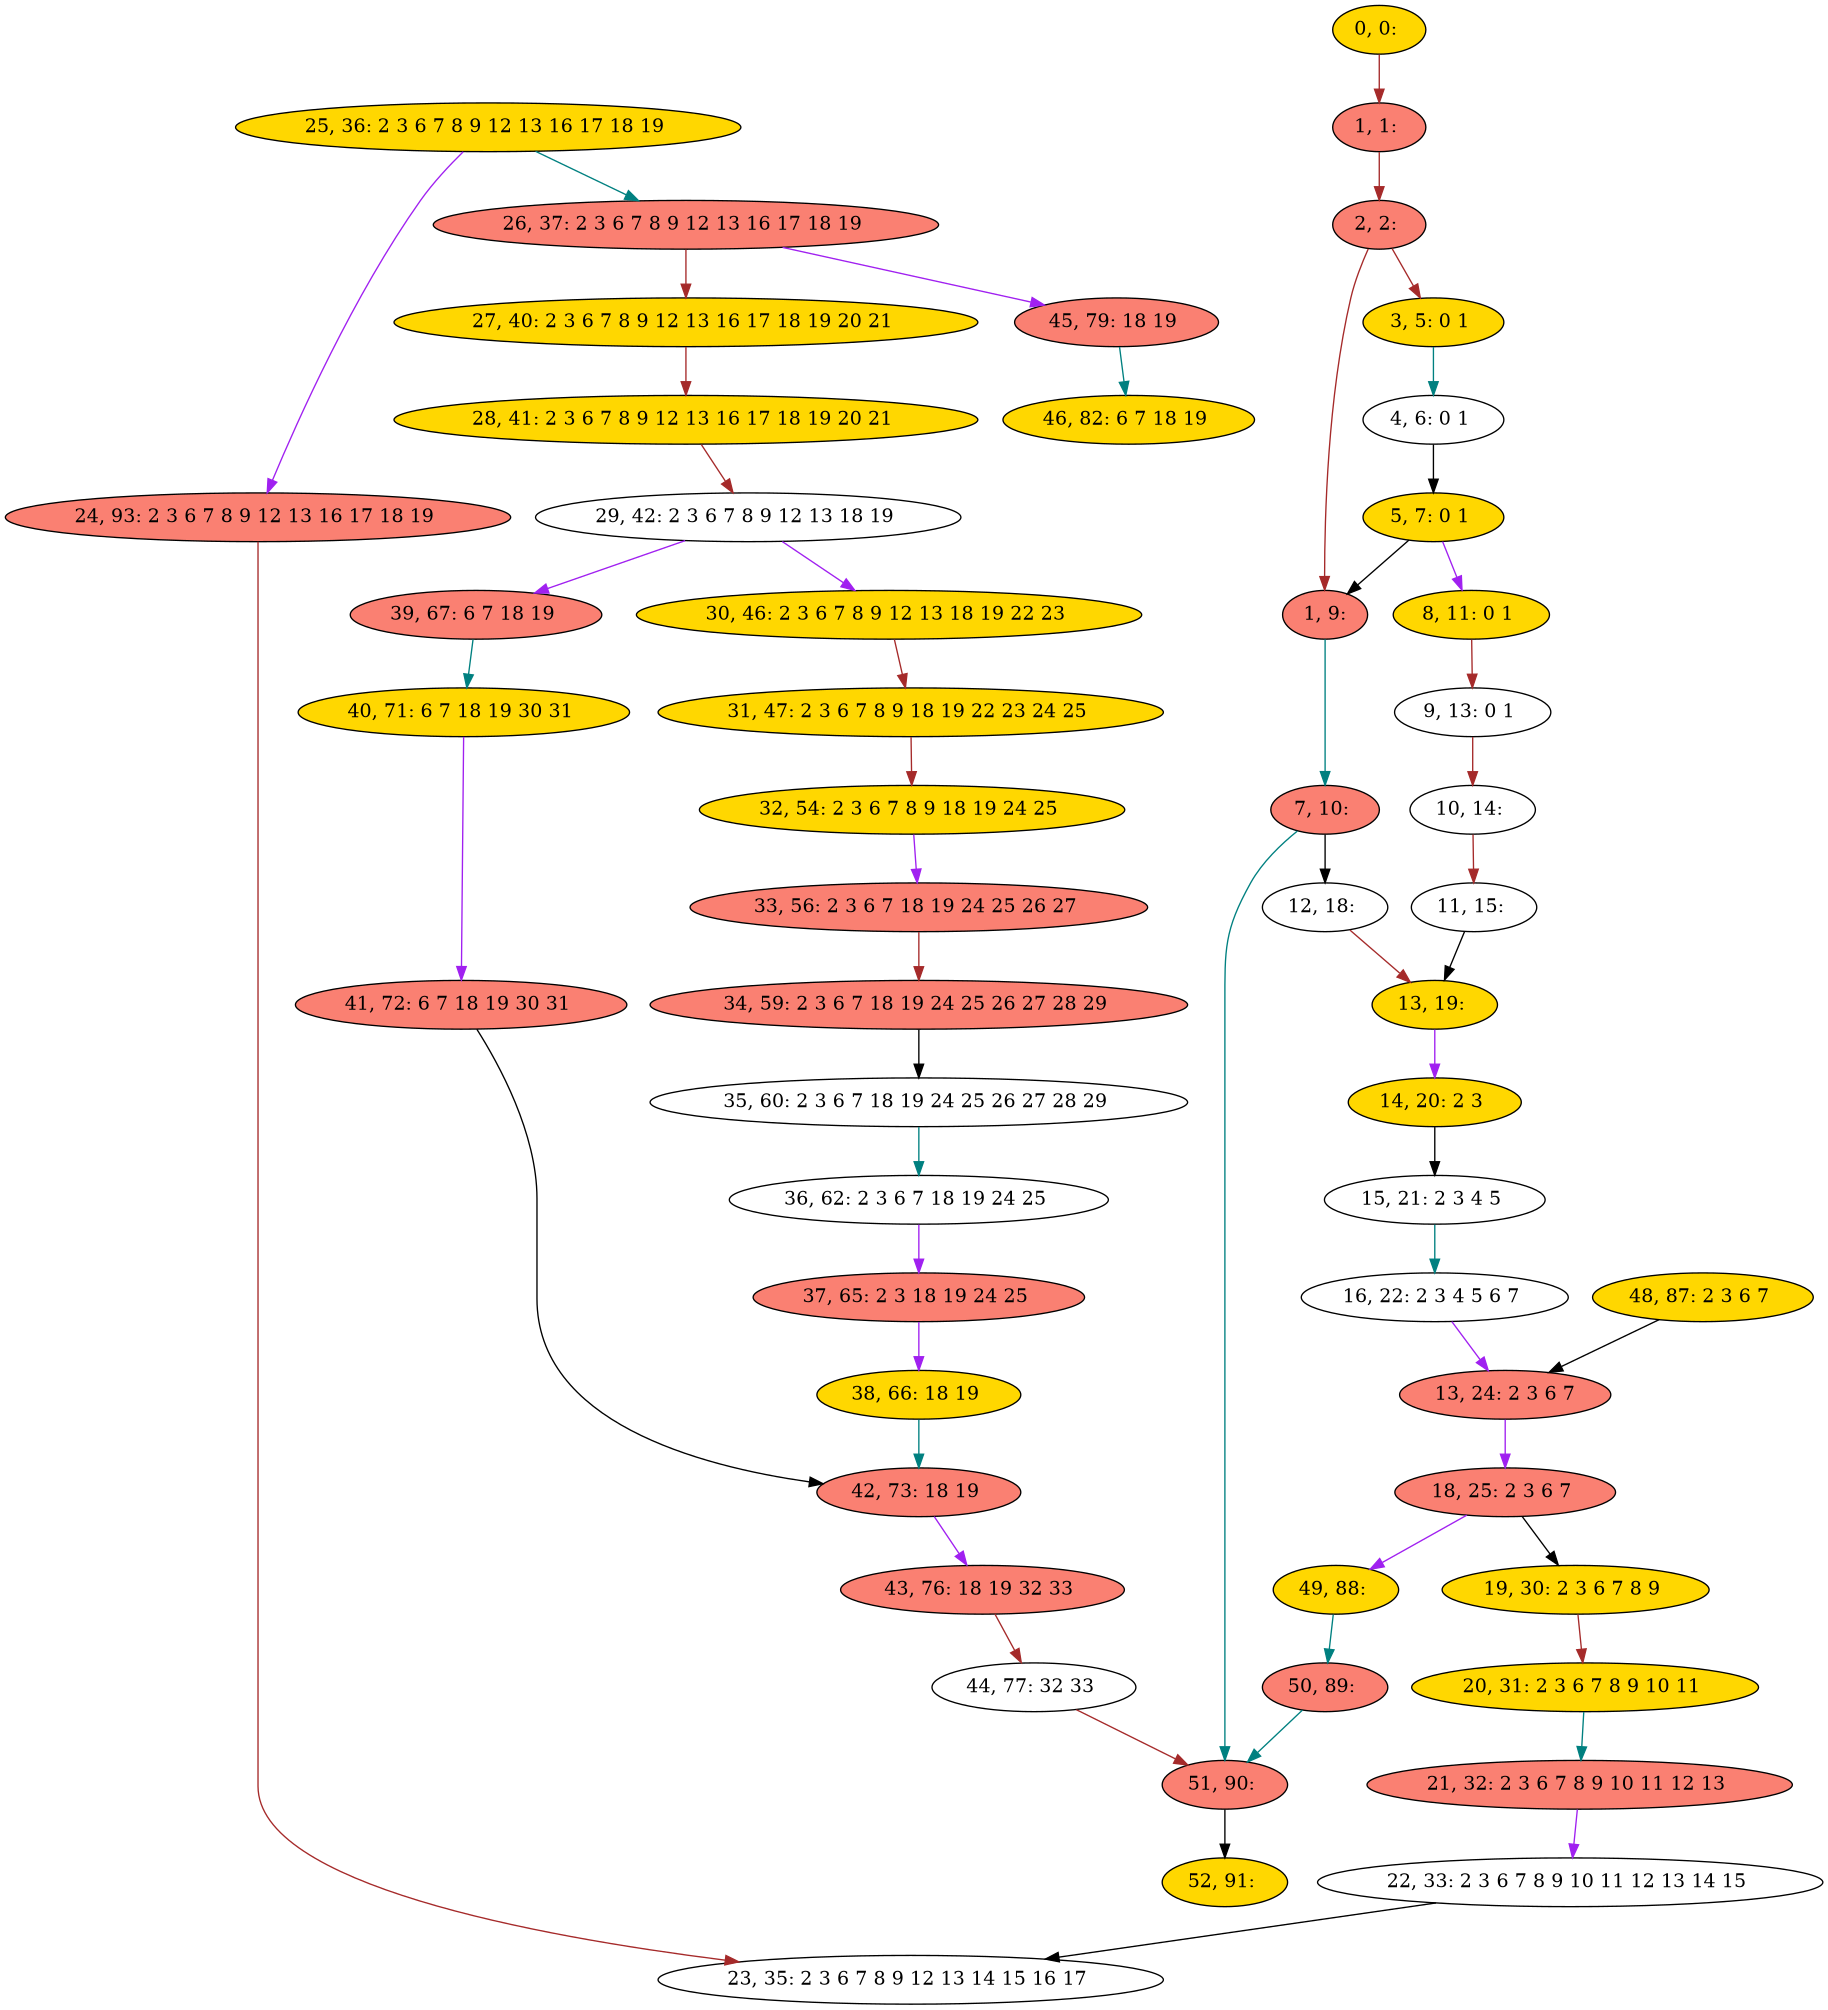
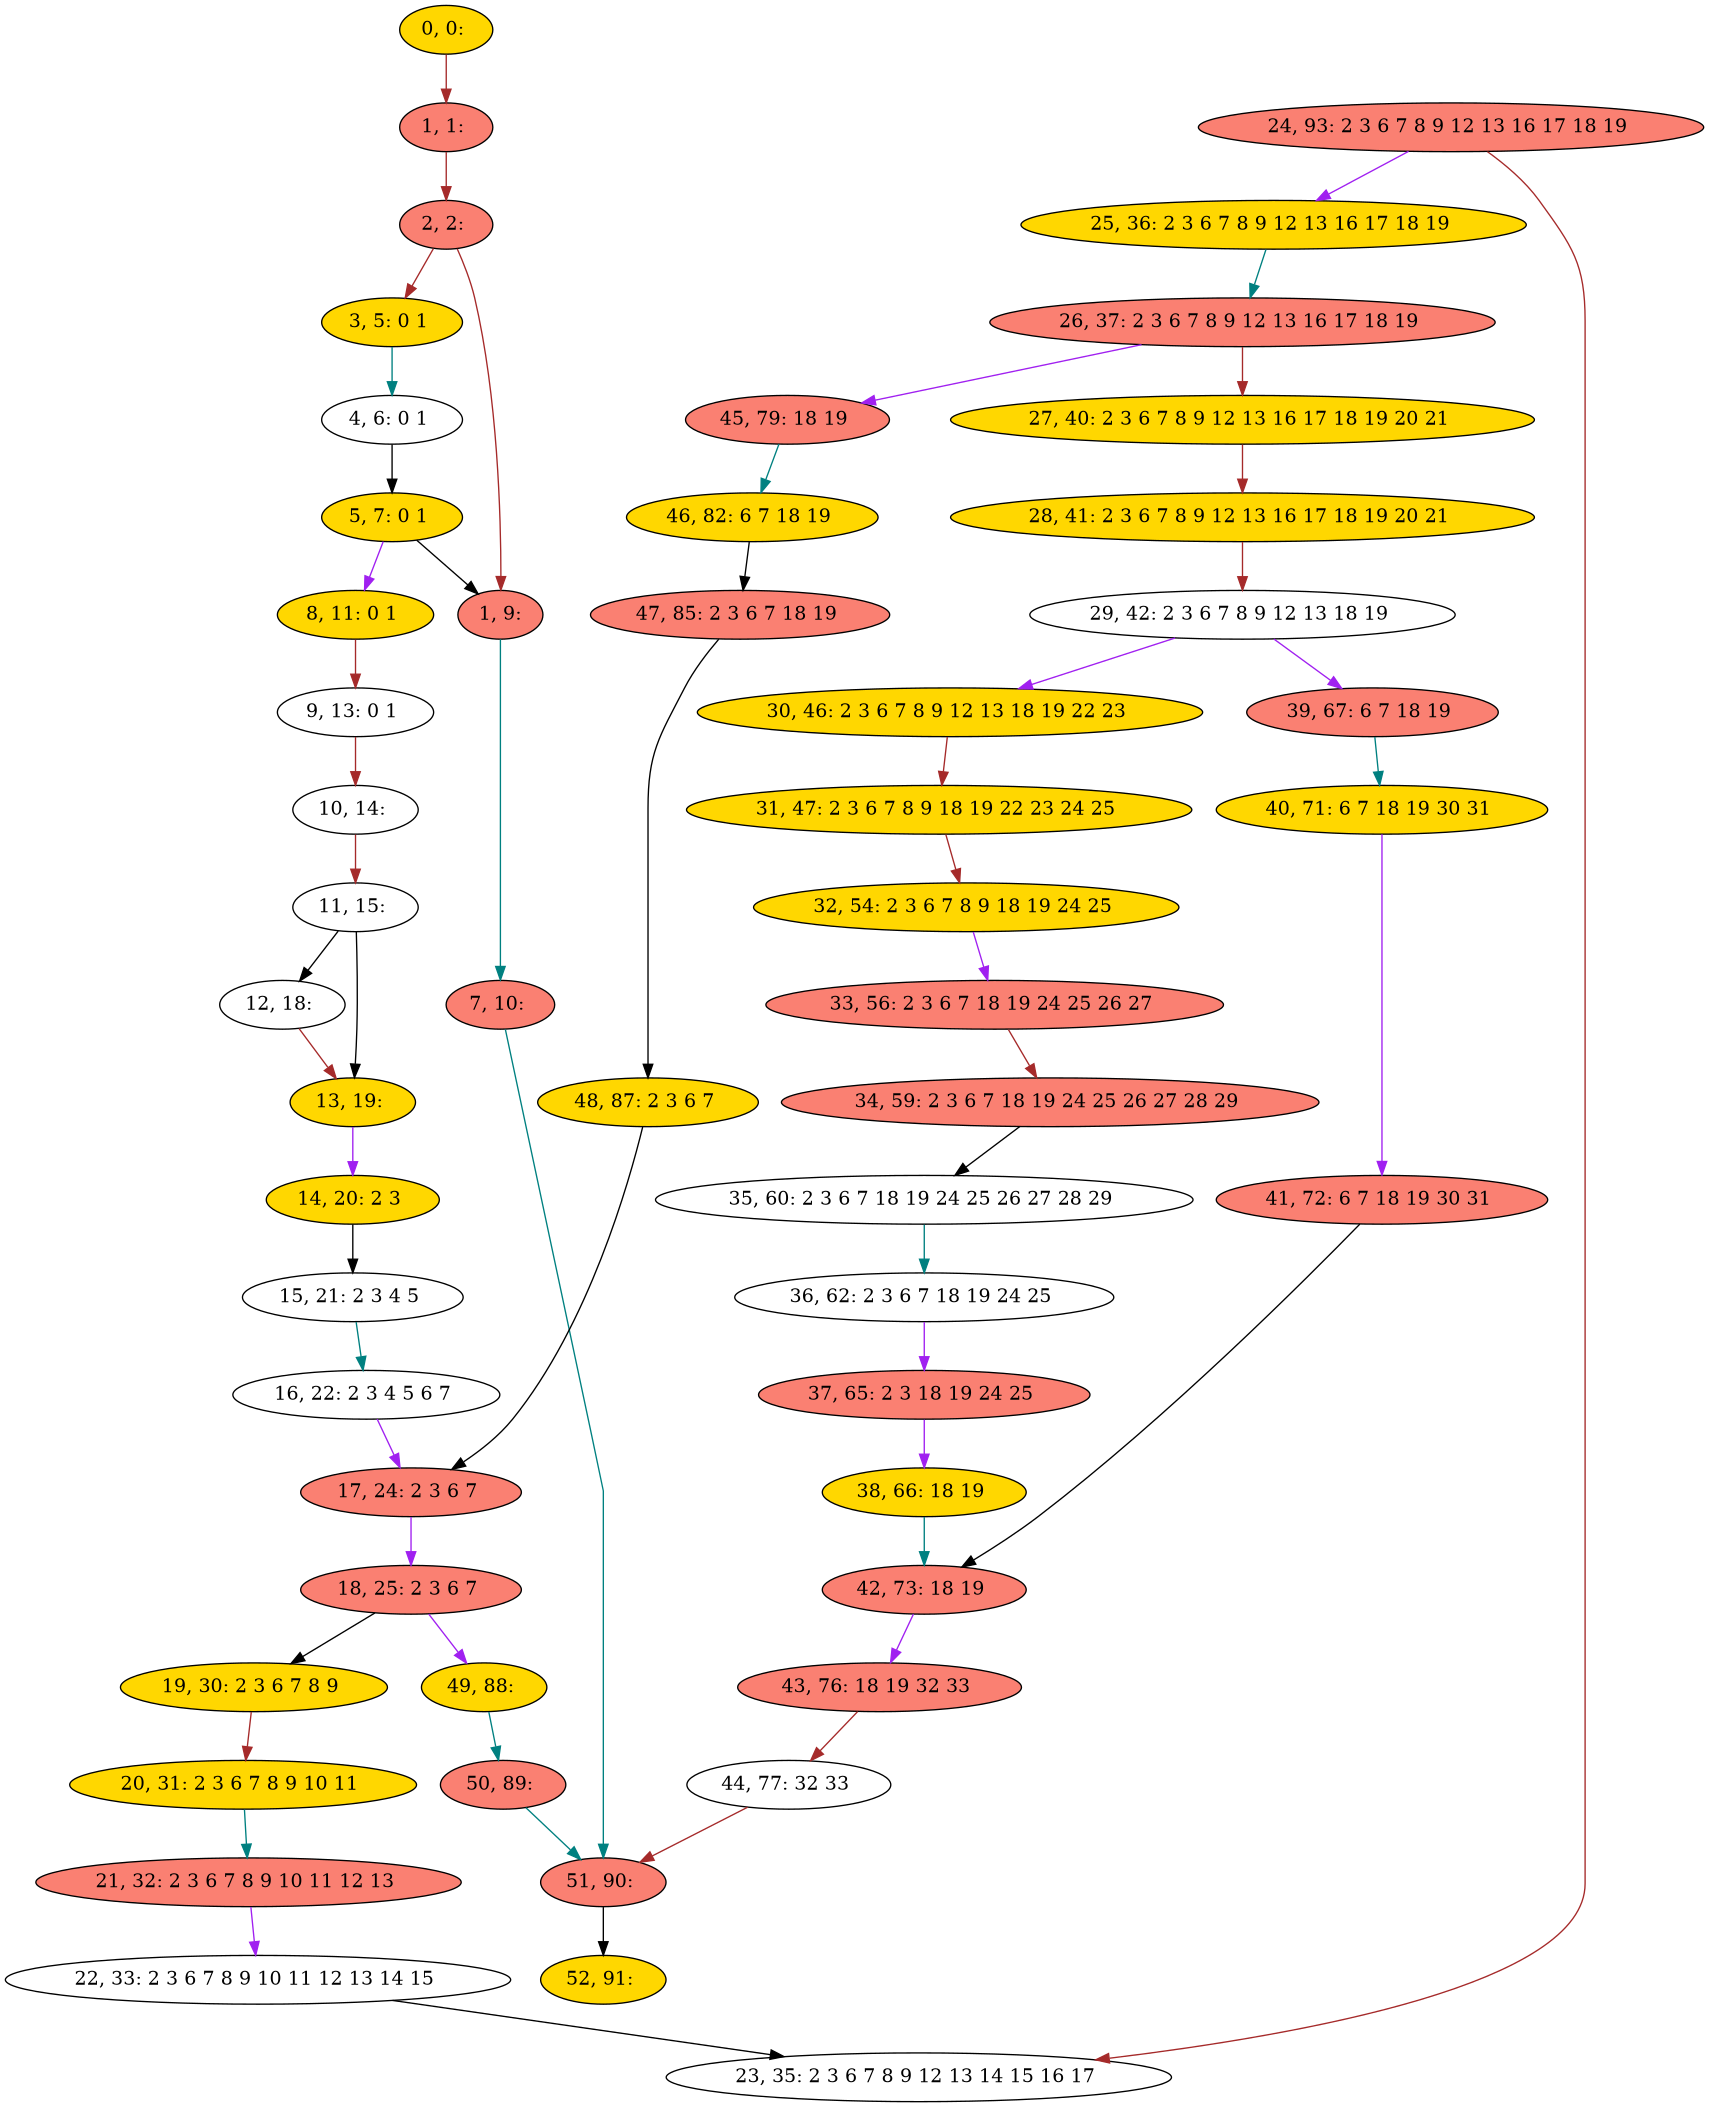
edge "25, 36: 2 3 6 7 8 9 12 13 16 17 18 19" -> "24, 93: 2 3 6 7 8 9 12 13 16 17 18 19": reversed
node "47, 85: 2 3 6 7 18 19": added
edge "7, 10:" -> "12, 18:": now "11, 15:" -> "12, 18:"
node "13, 24: 2 3 6 7": label "13, 24: 2 3 6 7" -> "17, 24: 2 3 6 7"
